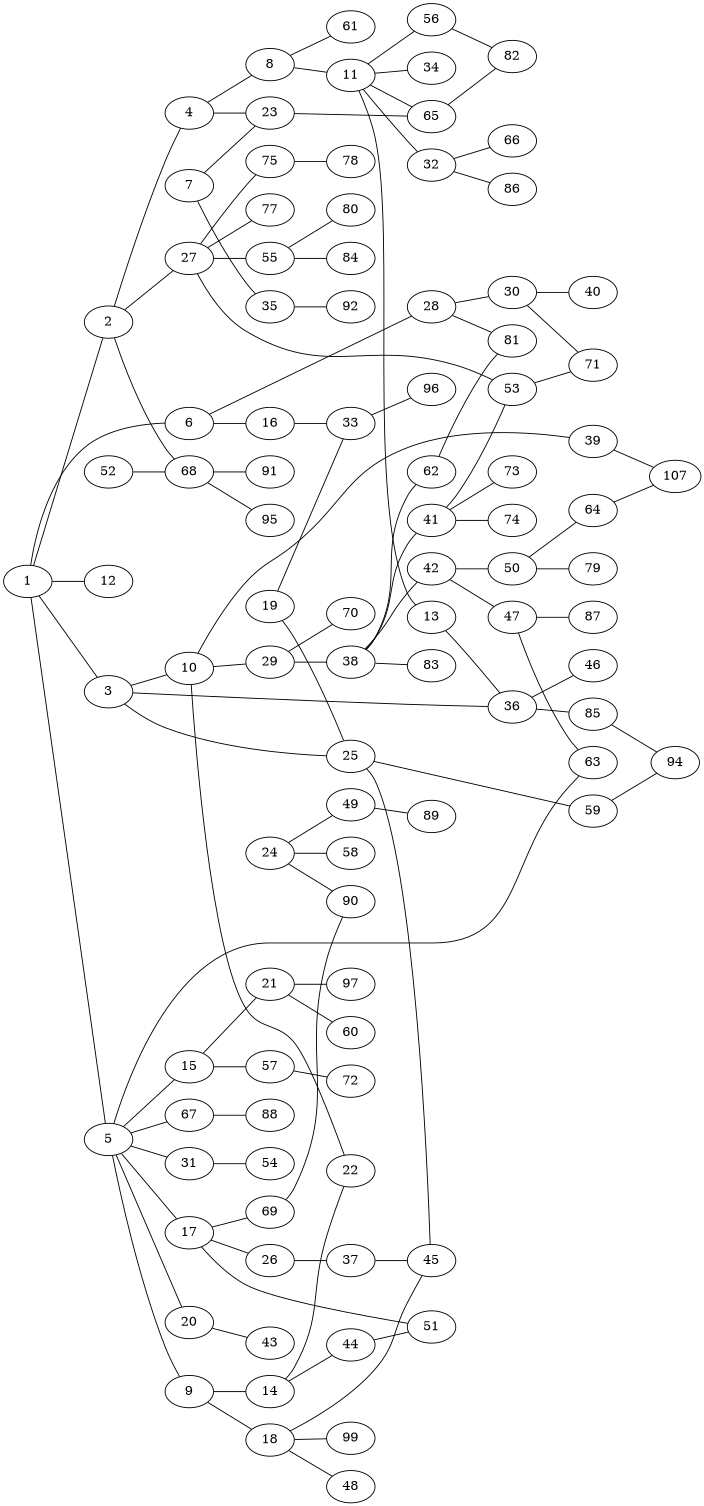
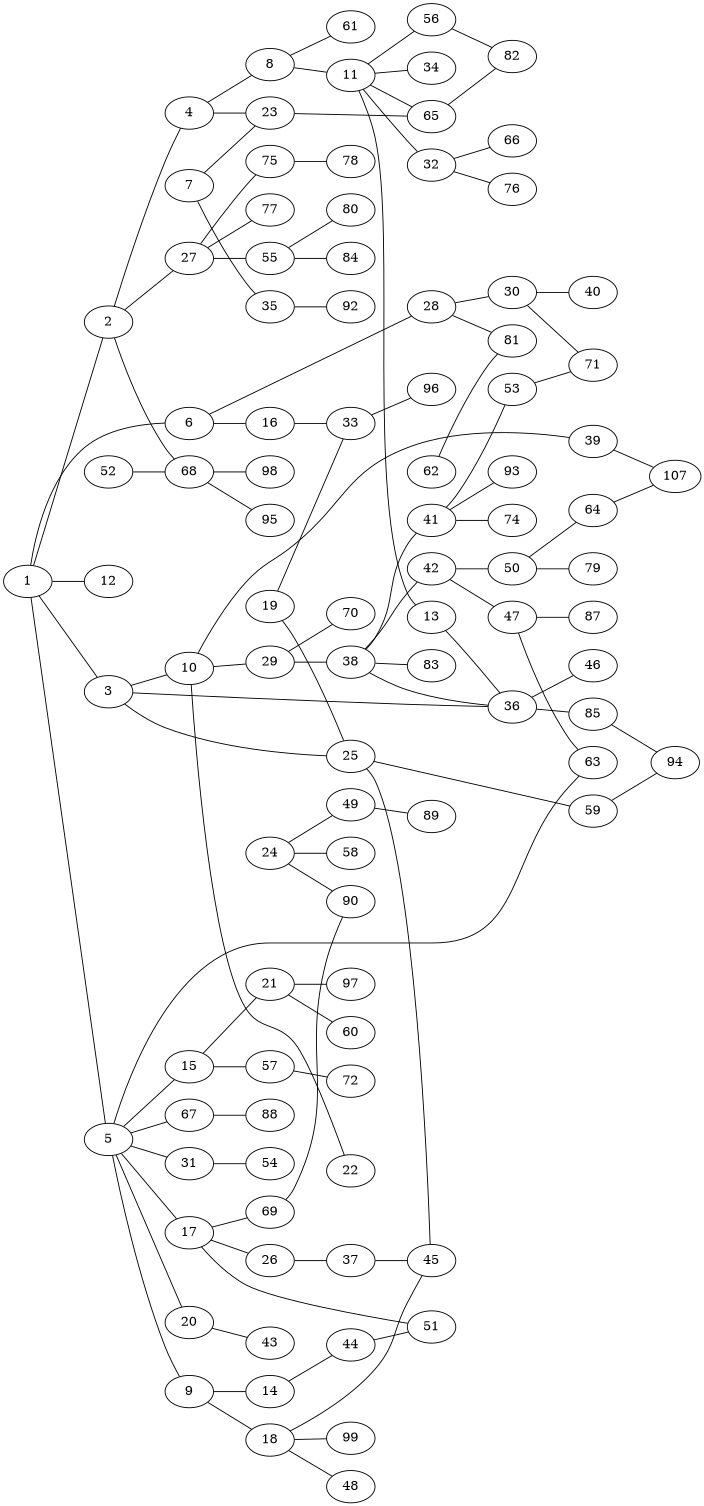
node "86": label "86" -> "76"
edge "27" -- "53": removed
node "91": label "91" -> "98"
node "73": label "73" -> "93"
edge "62" -- "38": now "36" -- "38"
edge "22" -- "14": removed
